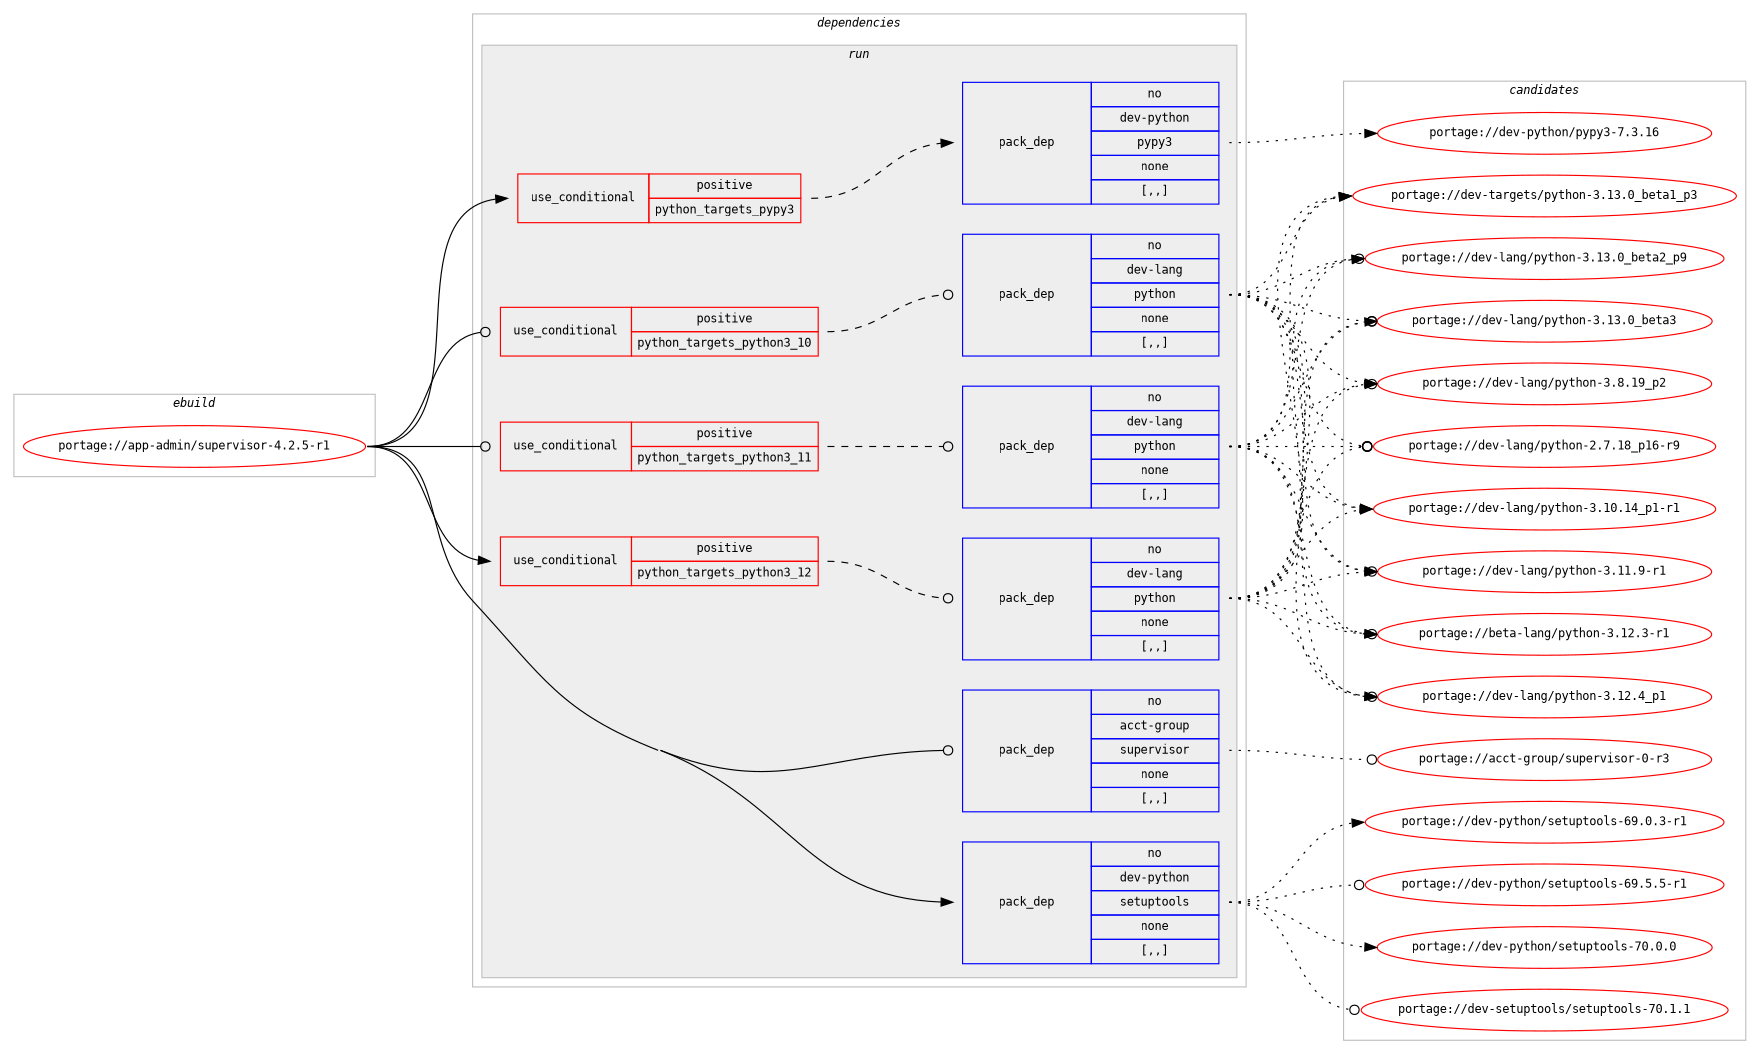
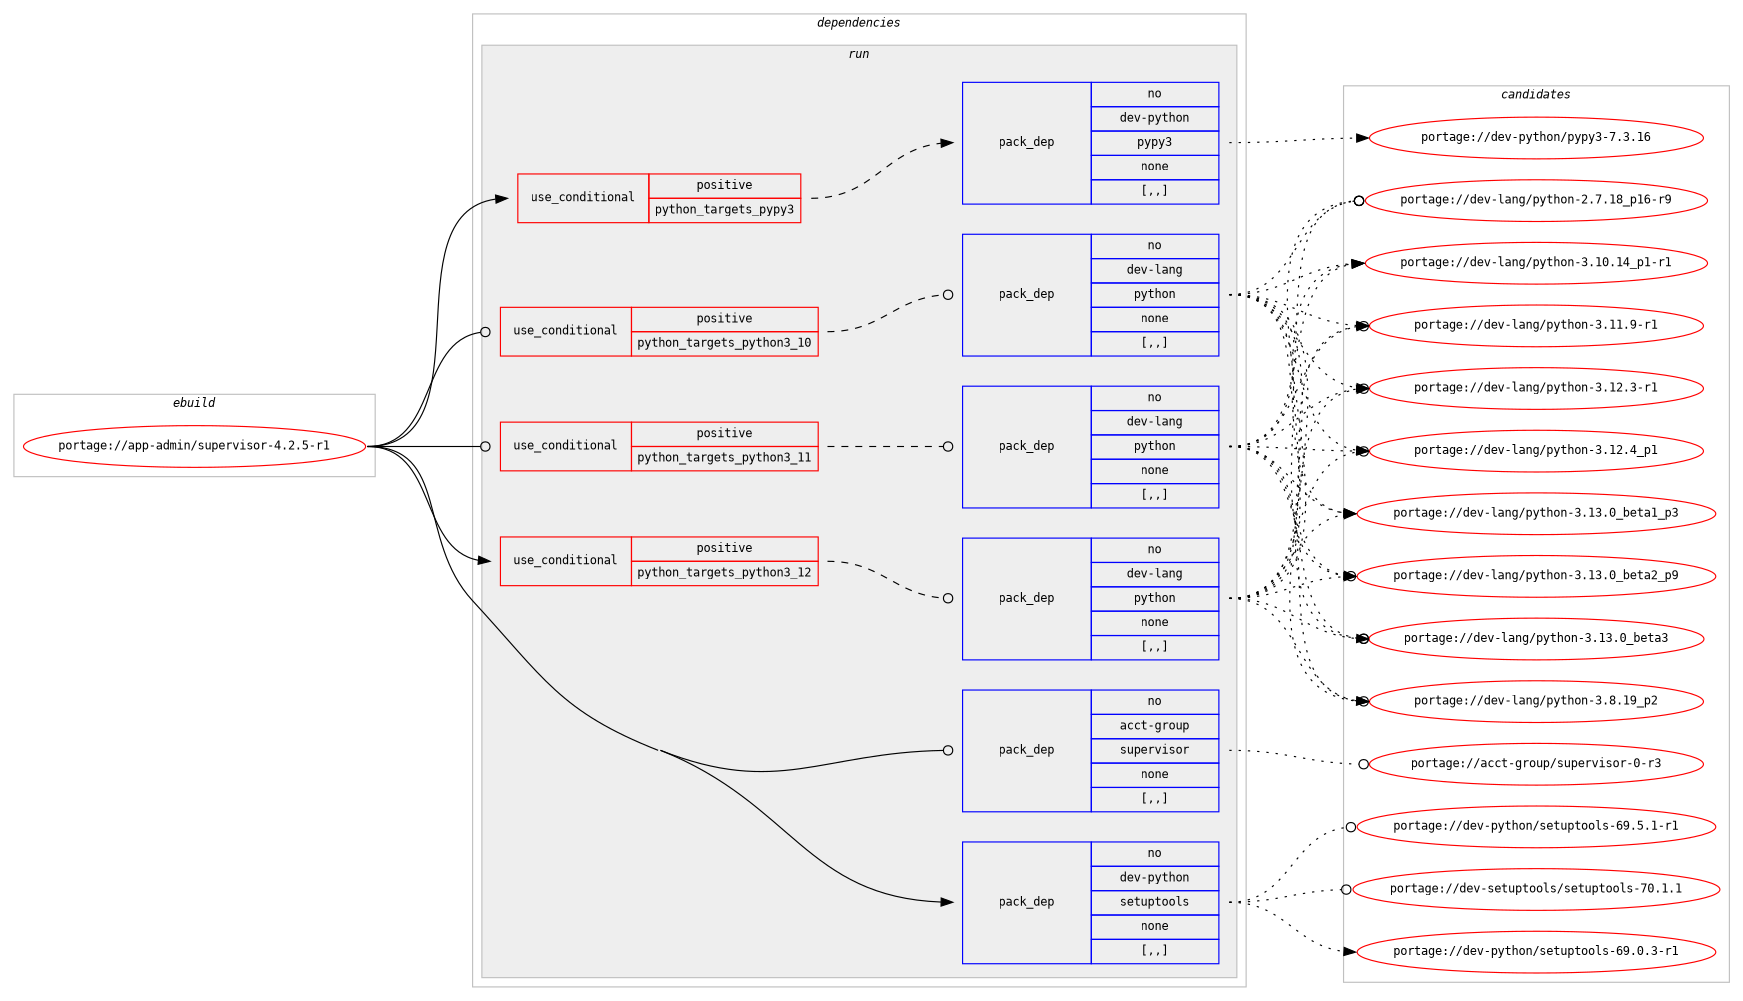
node "portage://dev-targets/python-3.13.0_beta1_p3": label "portage://dev-targets/python-3.13.0_beta1_p3" -> "portage://dev-lang/python-3.13.0_beta1_p3"
node "portage://beta-lang/python-3.12.3-r1": label "portage://beta-lang/python-3.12.3-r1" -> "portage://dev-lang/python-3.12.3-r1"
node "portage://dev-python/setuptools-69.5.5-r1": label "portage://dev-python/setuptools-69.5.5-r1" -> "portage://dev-python/setuptools-69.5.1-r1"
node "portage://dev-python/setuptools-70.0.0": removed
